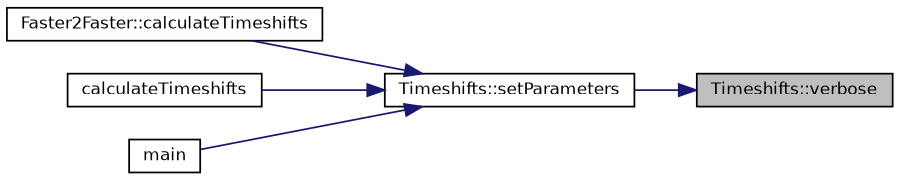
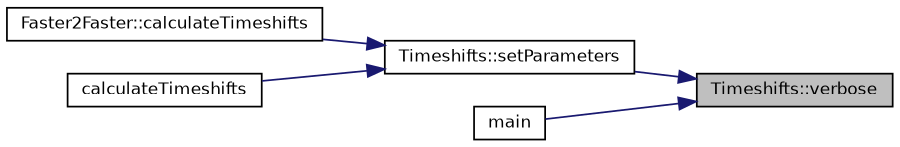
edge "main" -> "Timeshifts::setParameters": now "main" -> "Timeshifts::verbose"
